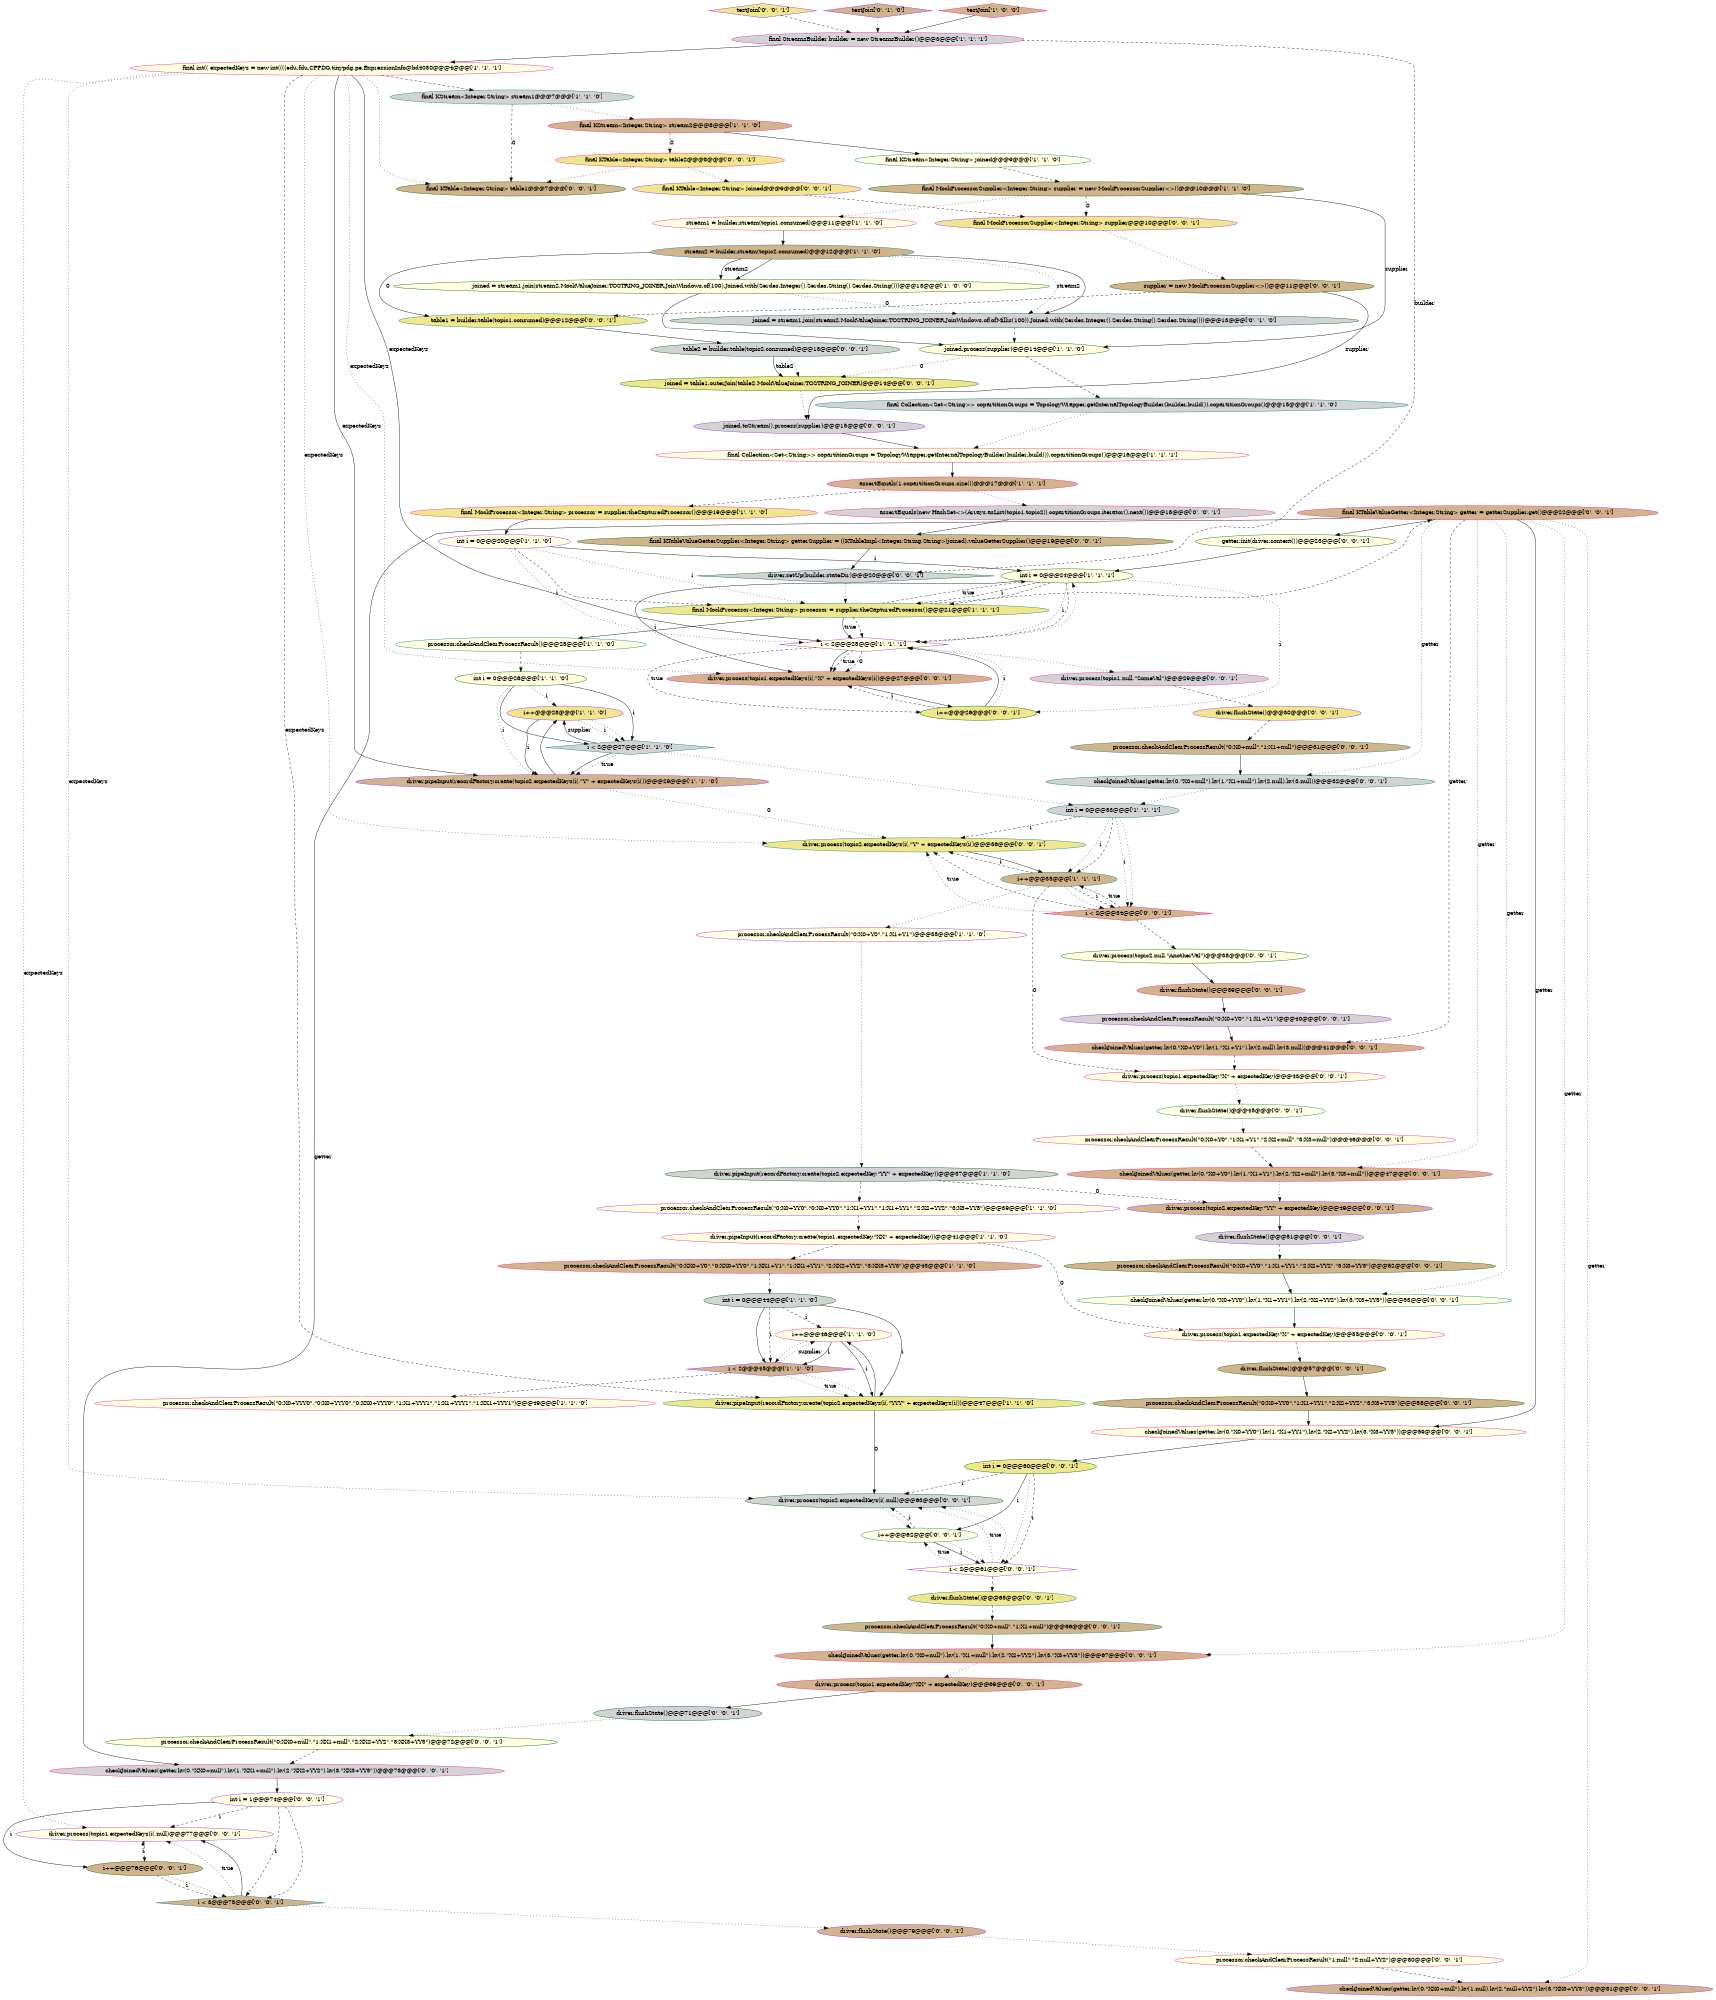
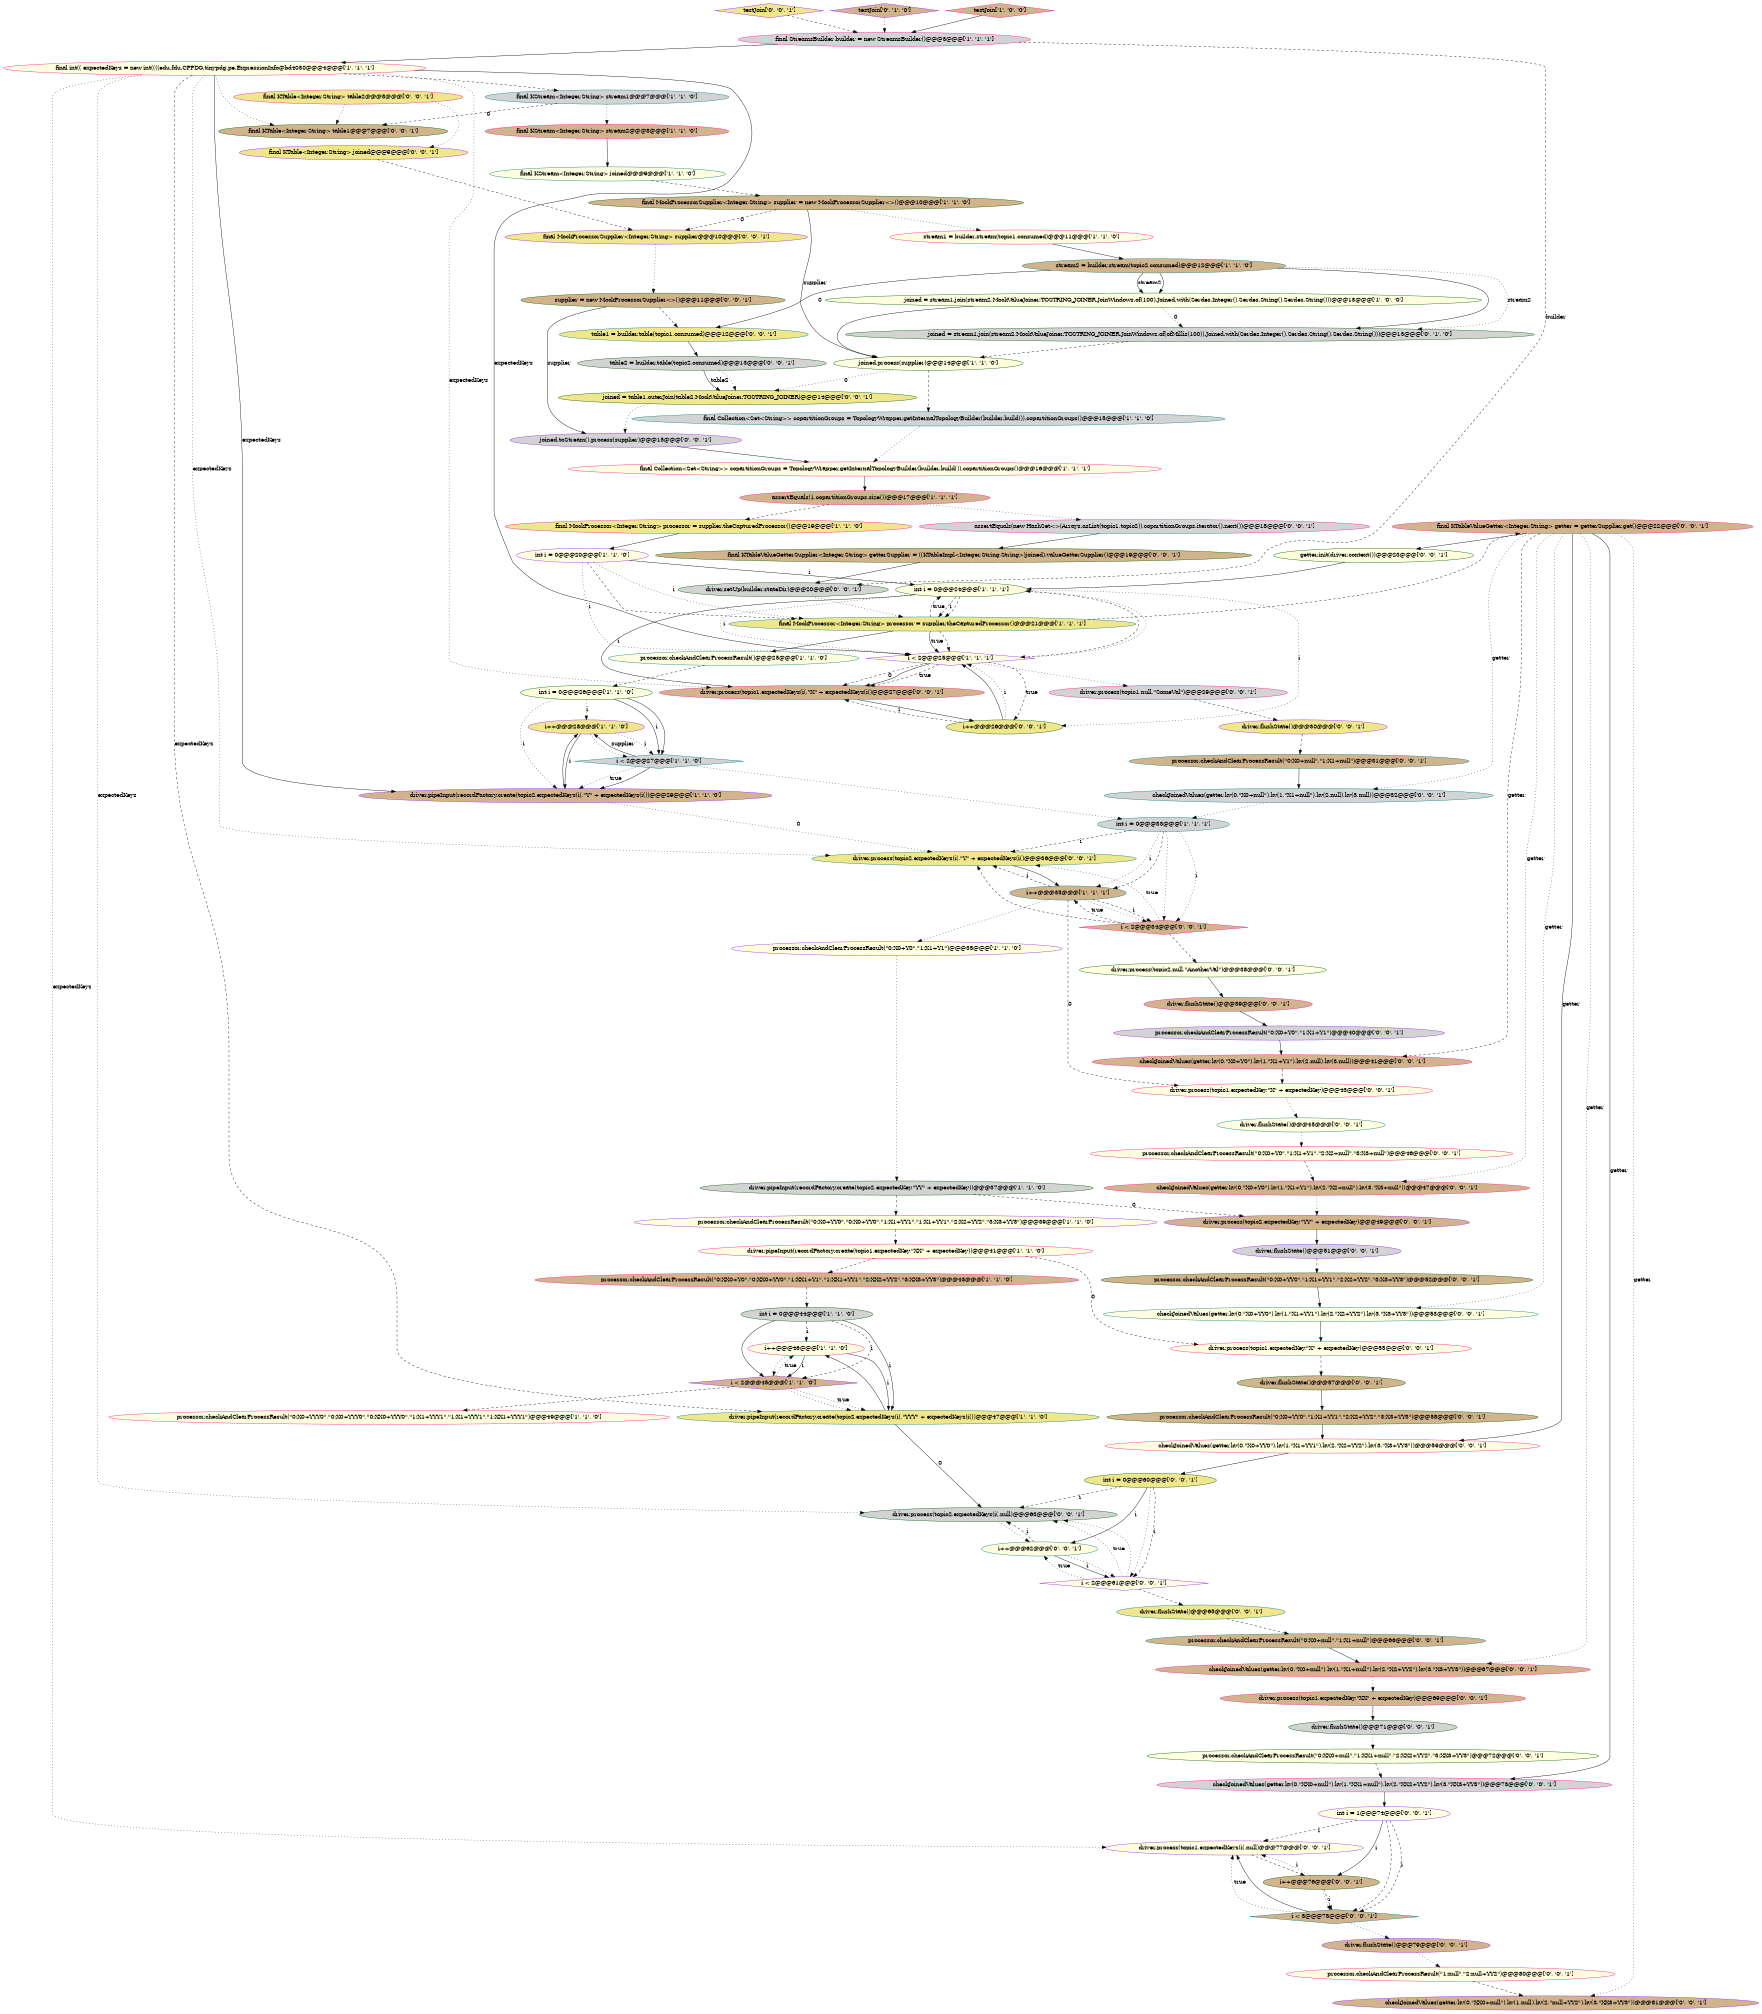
edge "final KStream<Integer,String> stream2@@@8@@@['1', '1', '0']" -> "final KTable<Integer,String> table2@@@8@@@['0', '0', '1']": removed, label "0"
node "driver.setUp(builder,stateDir)@@@20@@@['0', '0', '1']": shape diamond -> ellipse
edge "i < 2@@@45@@@['1', '1', '0']" -> "i++@@@46@@@['1', '1', '0']": label "supplier" -> "true"
